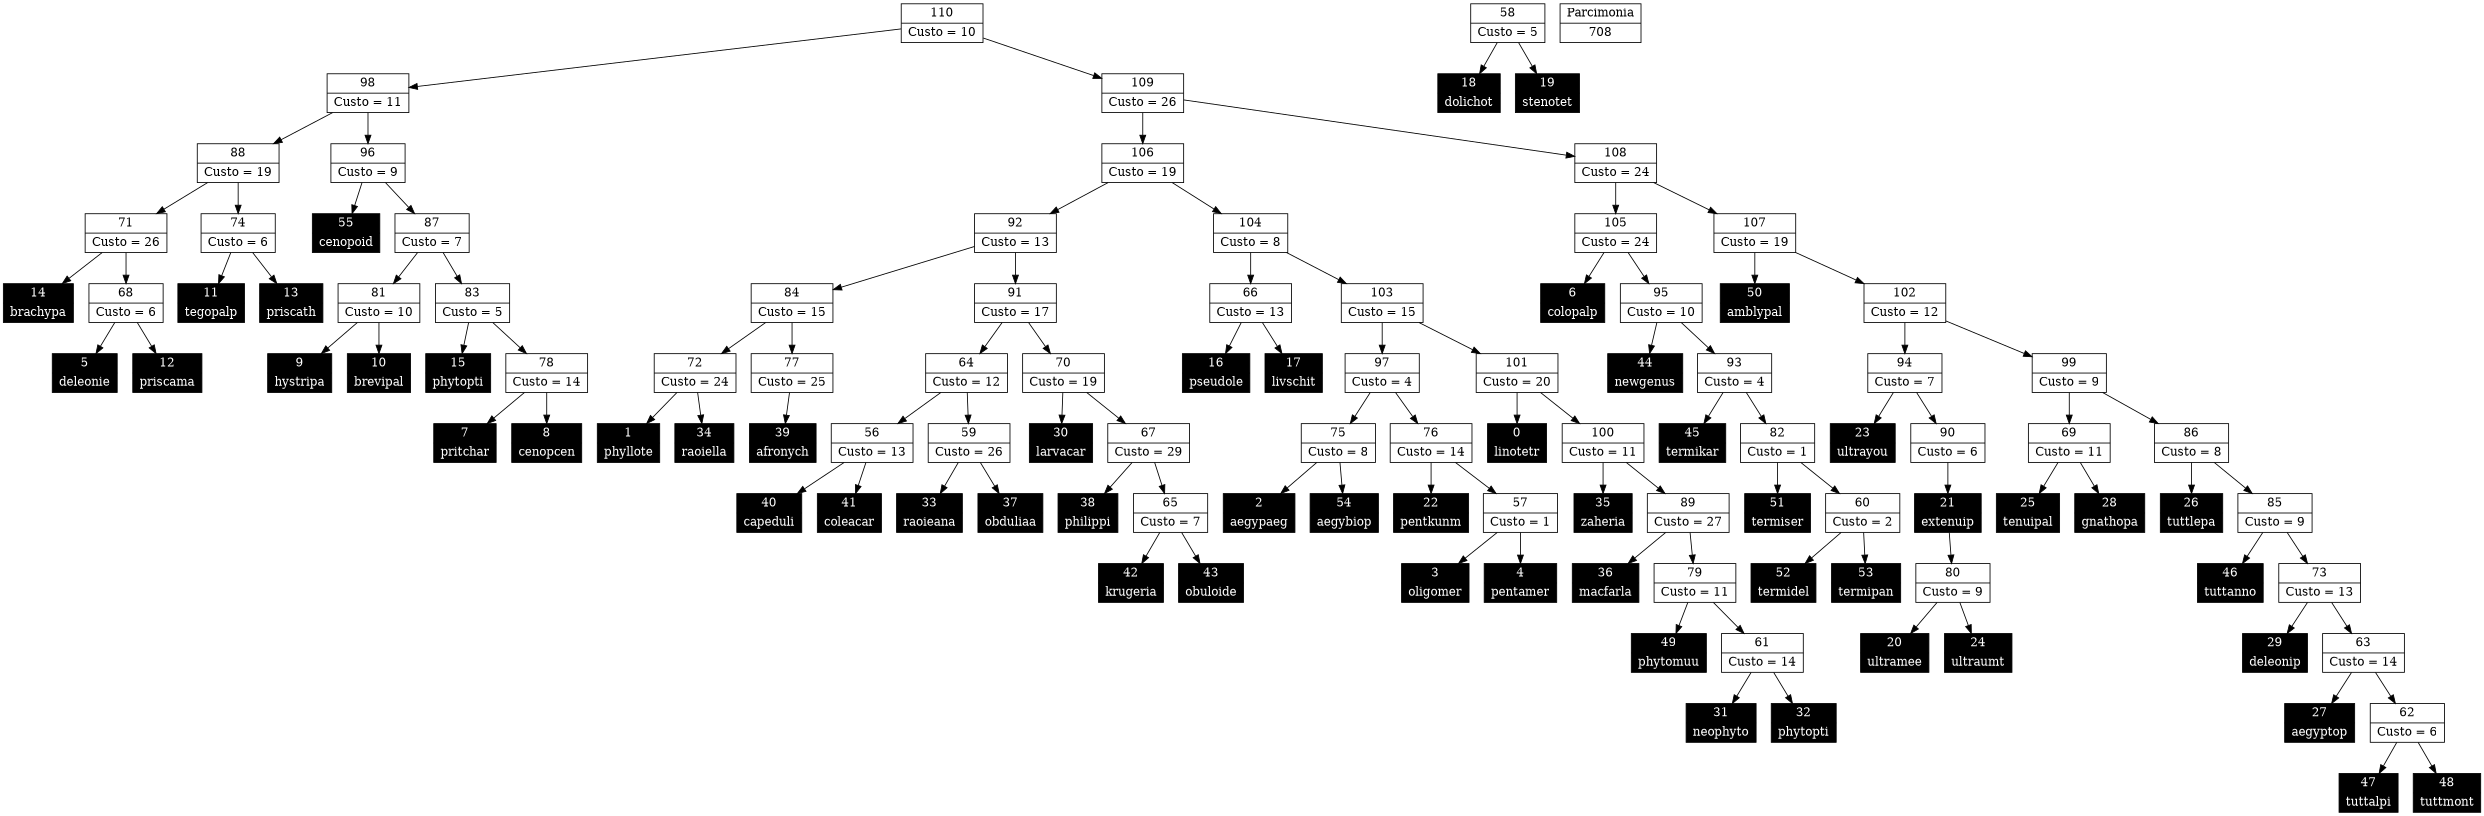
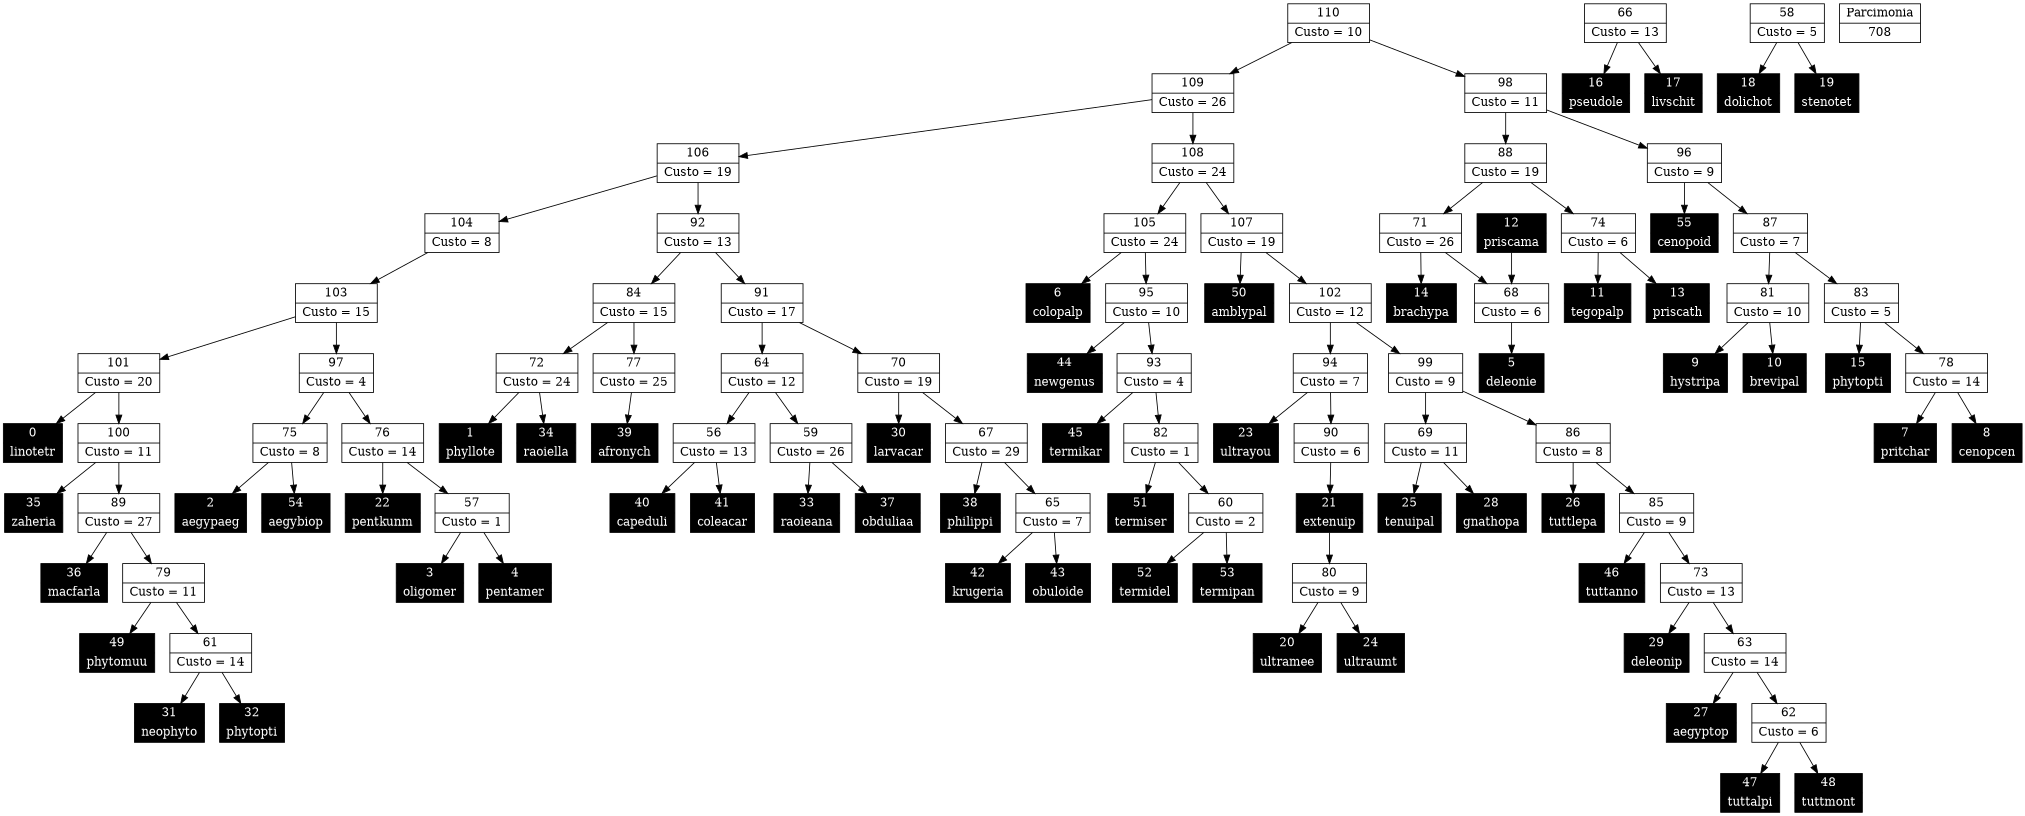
edge "104" -> "66": removed
edge "68" -> "12": reversed
